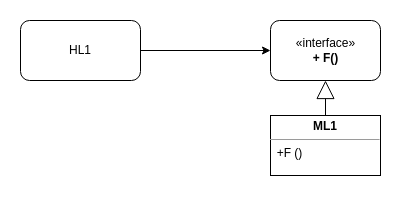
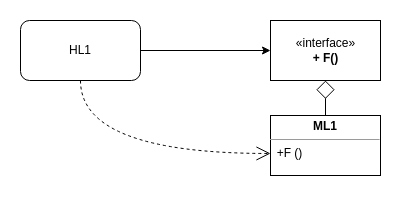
node "«interface» + F()": shape rounded rectangle -> rectangle
edge "ML1 +F ()" -> "«interface» + F()": arrowhead block -> diamond
edge "HL1" -> "ML1 +F ()": added
